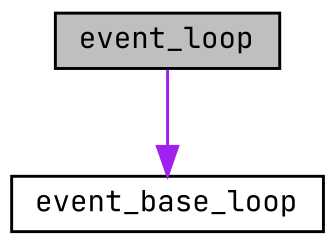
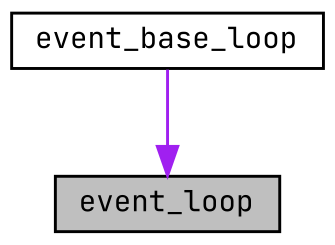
edge "event_loop" -> "event_base_loop": reversed
